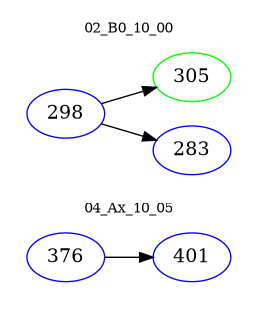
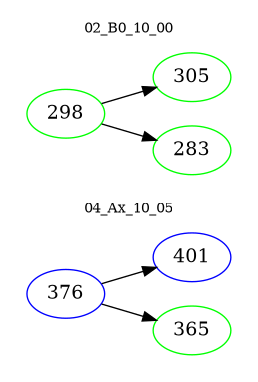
node "298": color blue -> green
node "283": color blue -> green
node "365": added
